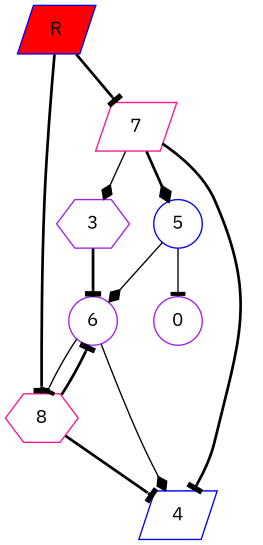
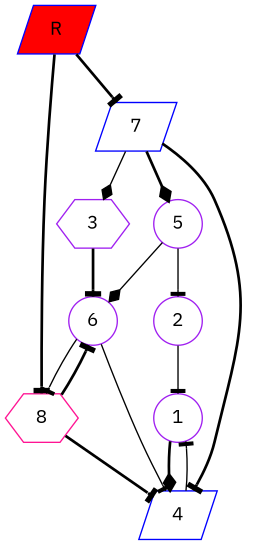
node "7": color deeppink -> blue
node "5": color blue -> purple
node "0": label "0" -> "2"
edge "6" -> "4": arrowhead diamond -> tee
node "1": added
